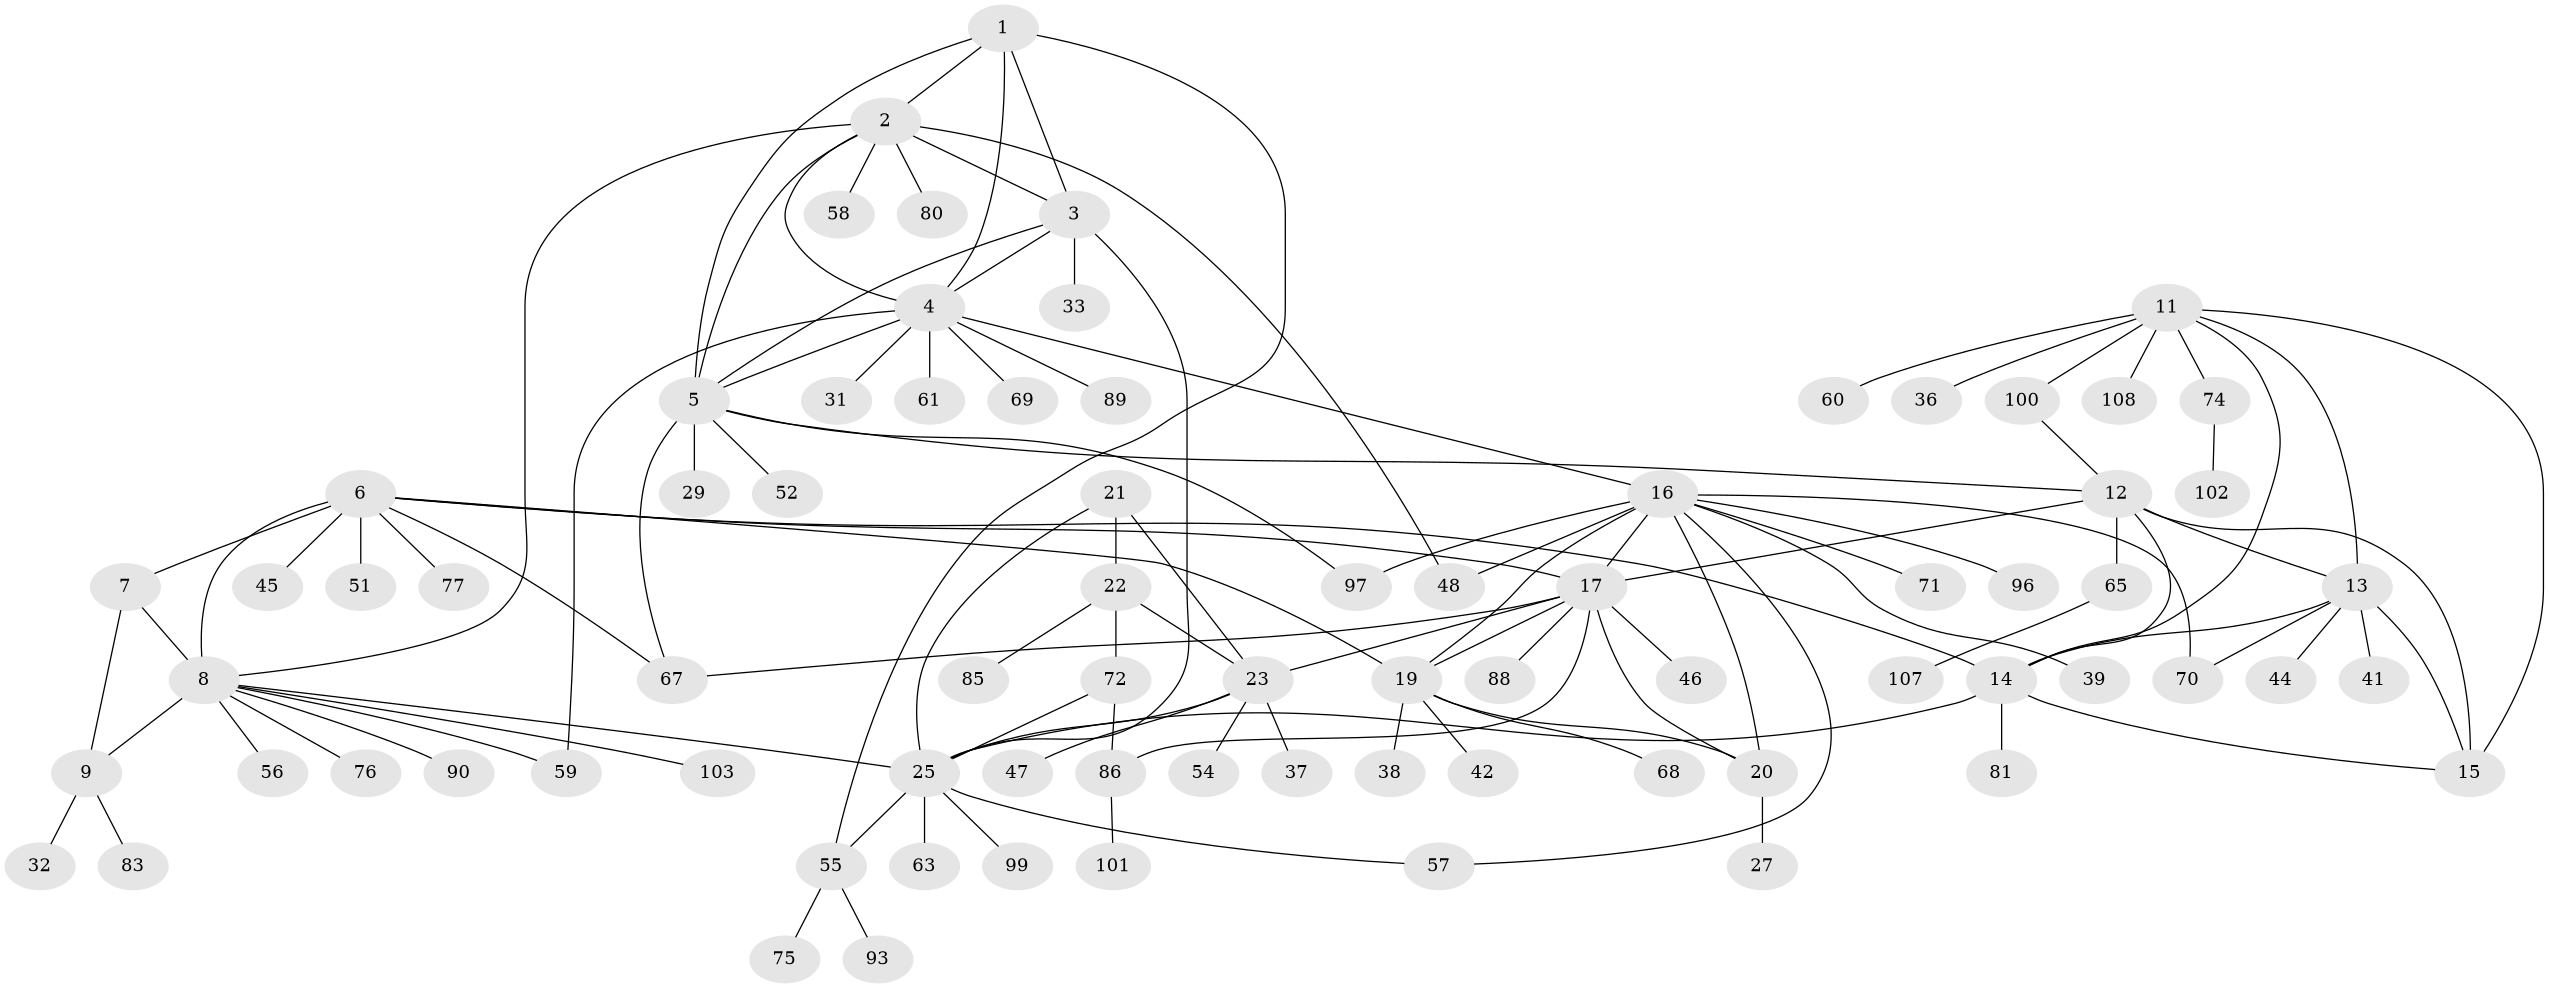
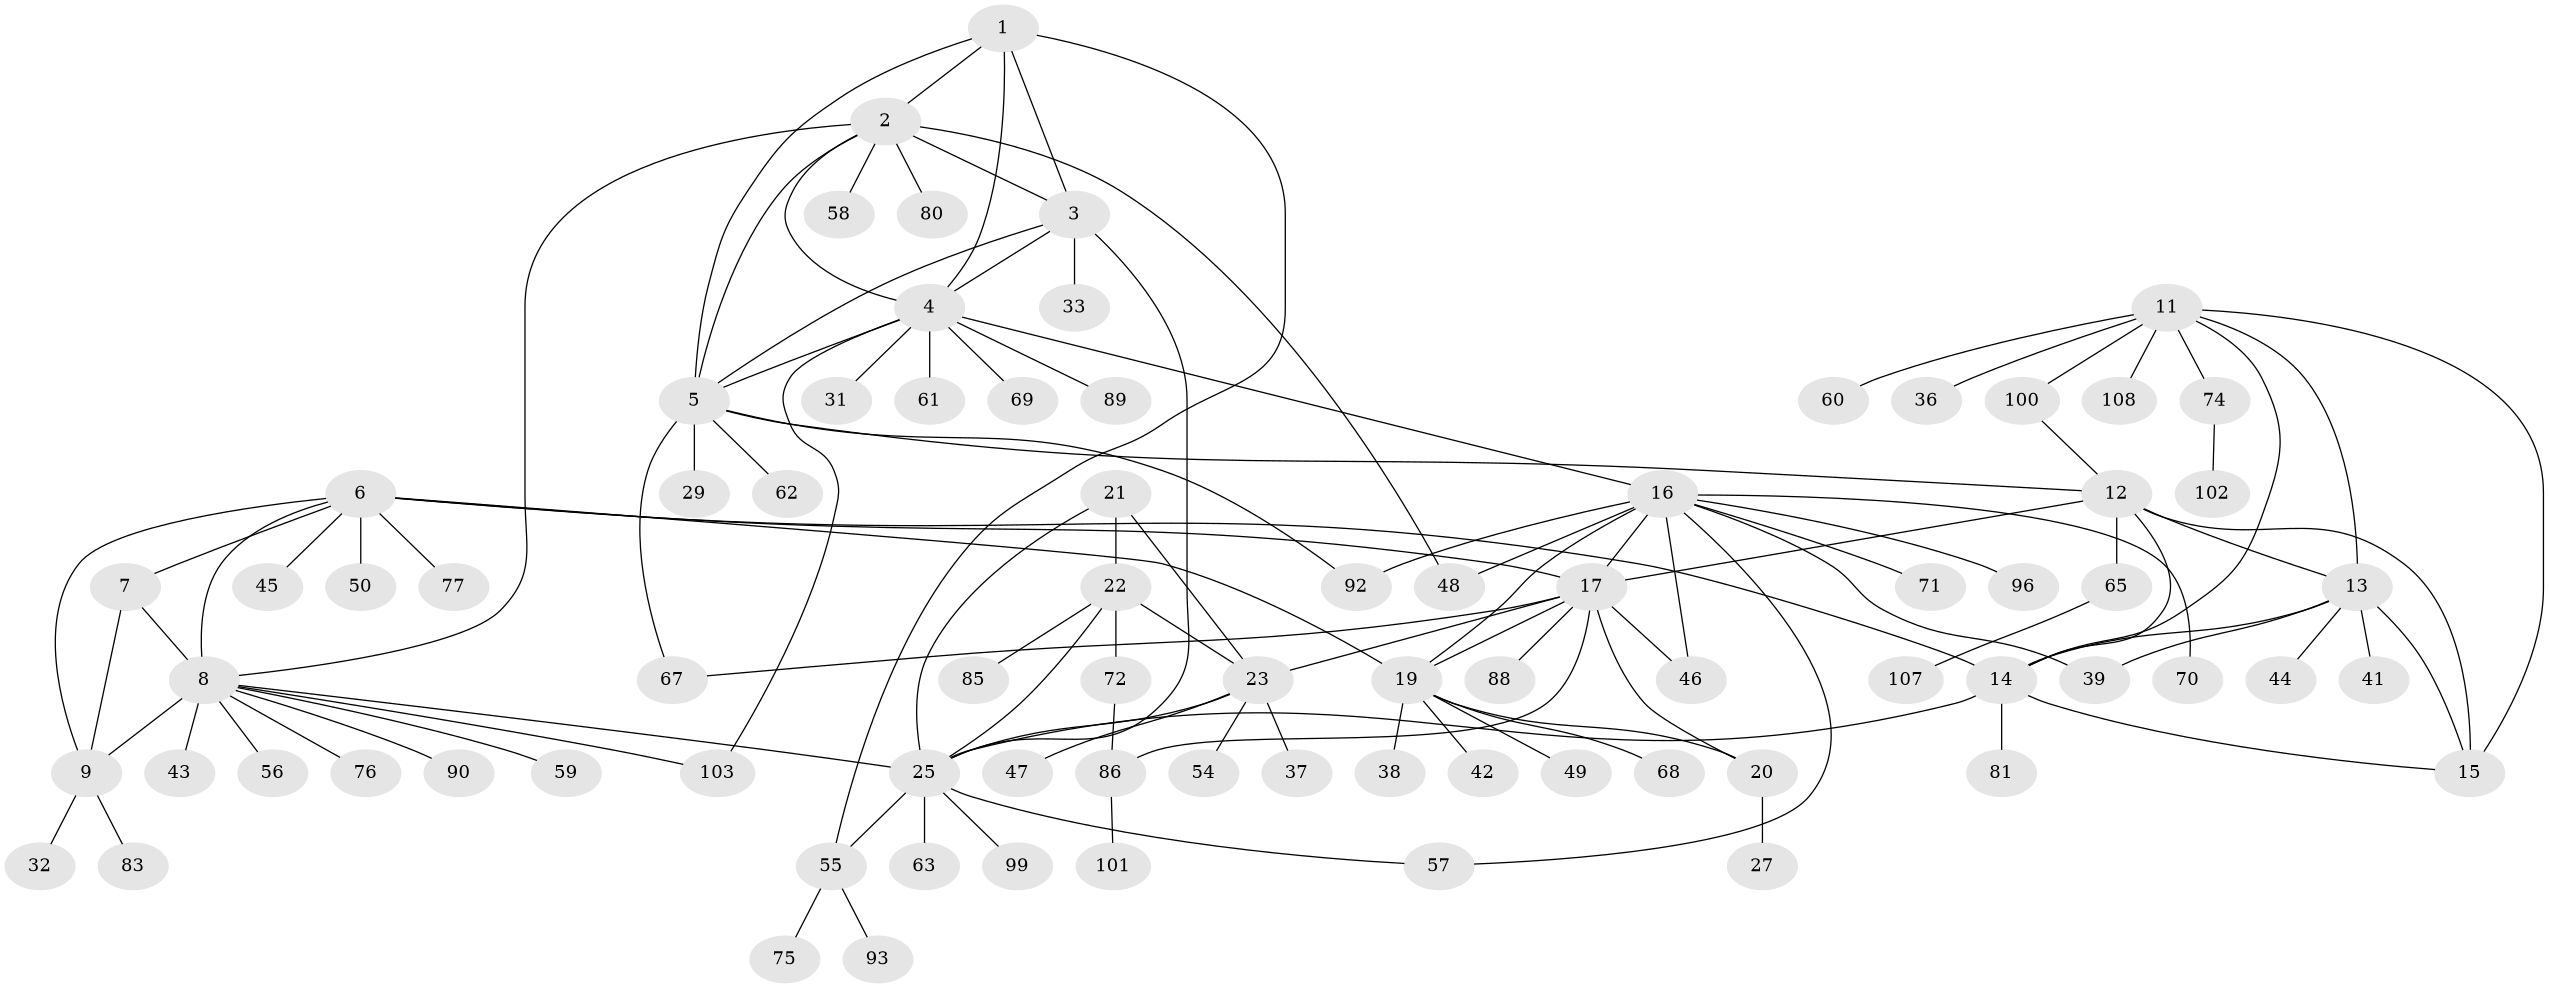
edge "4" -- "59": now "4" -- "103"
node "52": label "52" -> "62"
edge "6" -- "67": now "6" -- "9"
node "51": label "51" -> "50"
node "97": label "97" -> "92"
edge "16" -- "20": now "16" -- "46"
edge "13" -- "70": now "13" -- "39"
edge "72" -- "25": now "22" -- "25"
node "43": added
node "49": added
